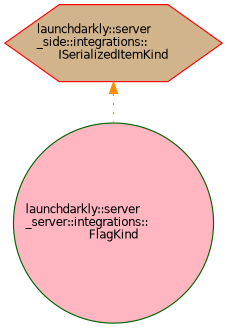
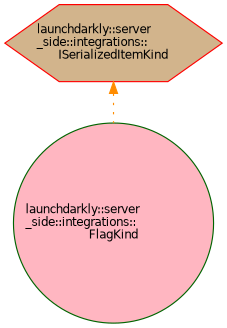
node "launchdarkly::server _server::integrations:: FlagKind": label "launchdarkly::server _server::integrations:: FlagKind" -> "launchdarkly::server _side::integrations:: FlagKind"
